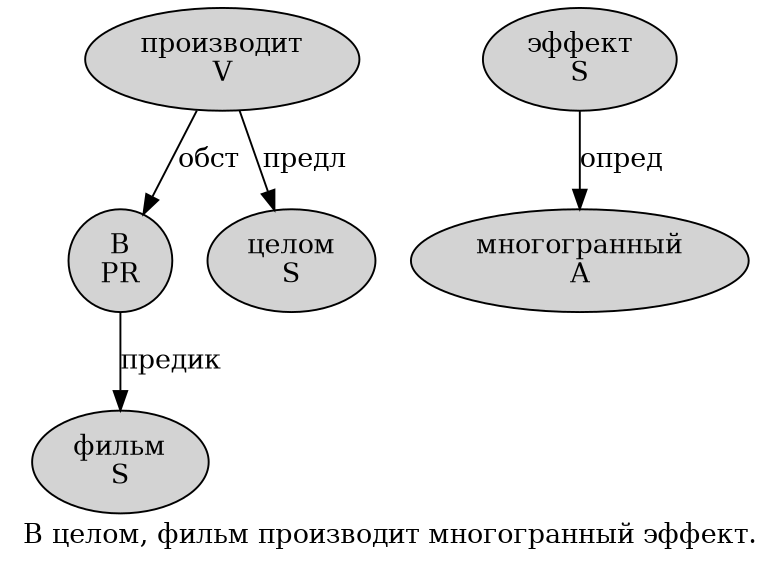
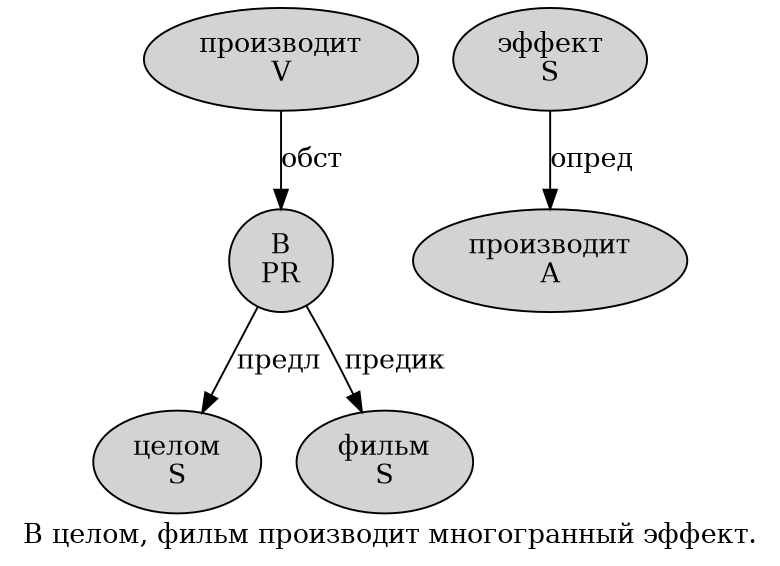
edge "производит V" -> "целом S": now "В PR" -> "целом S"
node "многогранный A": label "многогранный A" -> "производит A"
